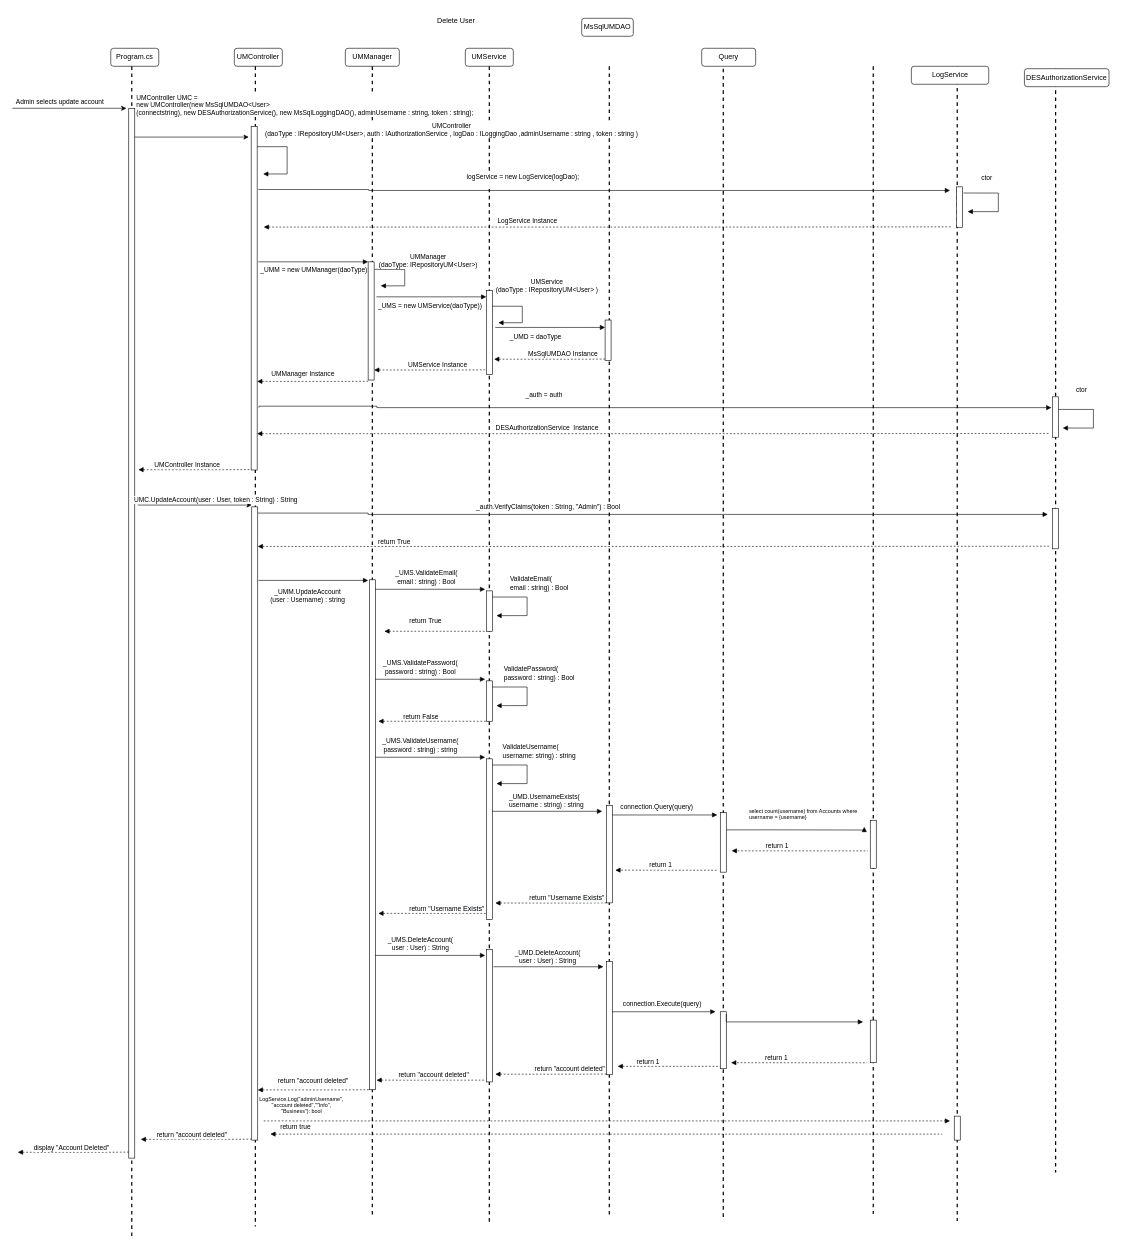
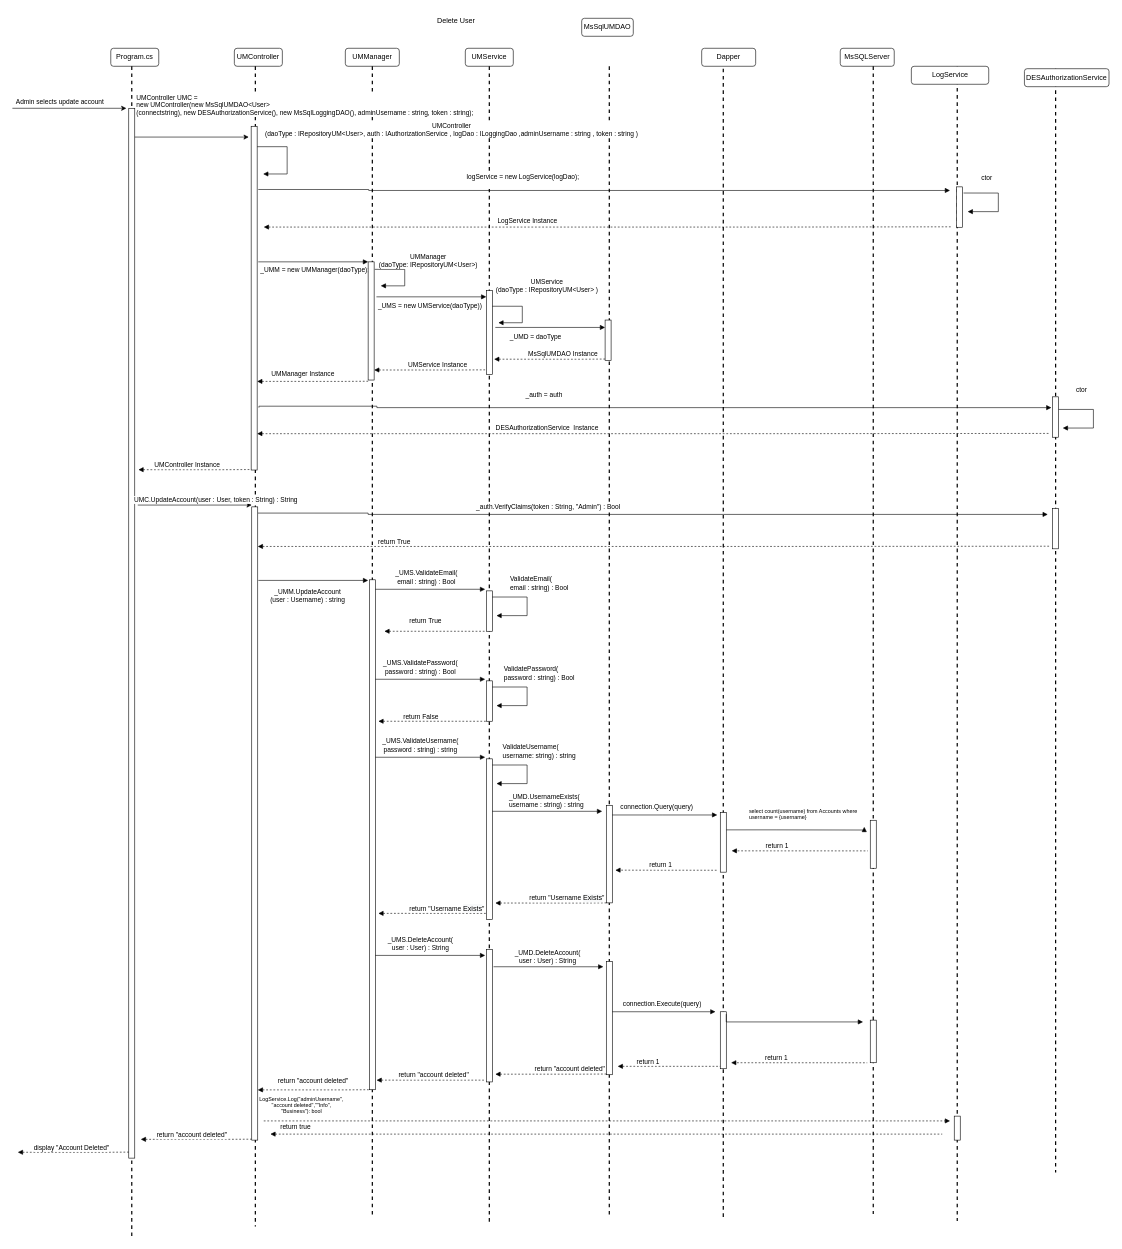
node "Query": label "Query" -> "Dapper"
node "MsSQLServer": added
